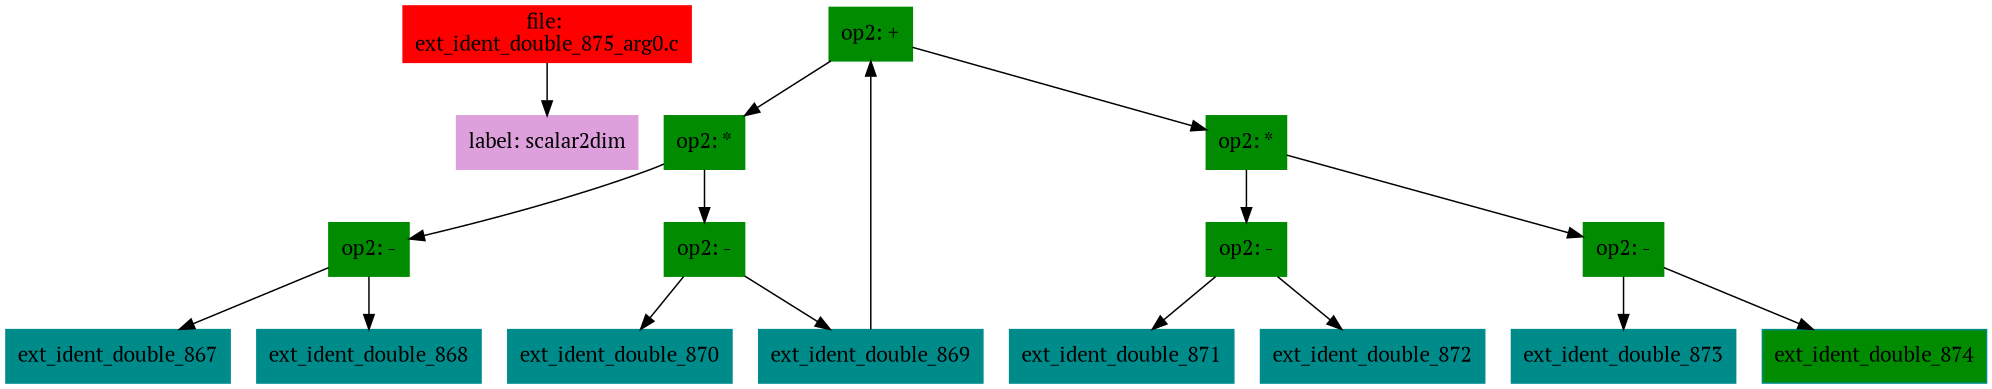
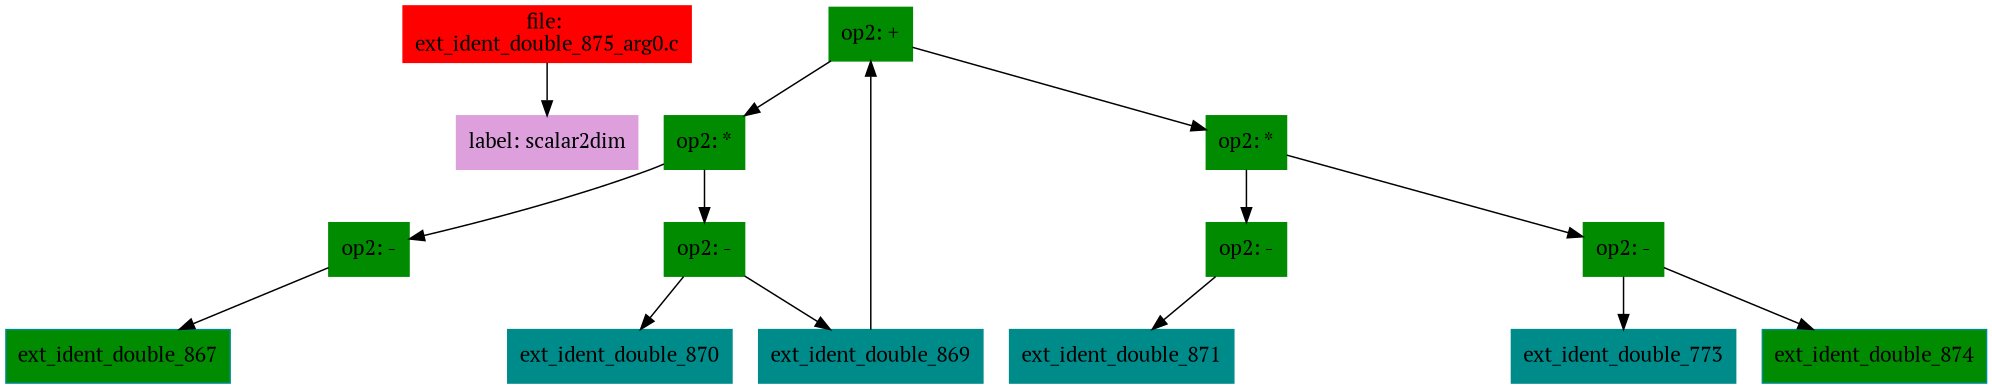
node "ext_ident_double_867": fillcolor cyan4 -> green4
node "ext_ident_double_868": removed
node "ext_ident_double_872": removed
node "ext_ident_double_873": label "ext_ident_double_873" -> "ext_ident_double_773"
